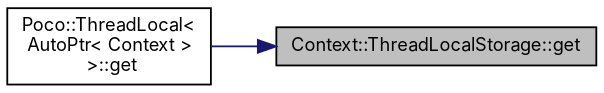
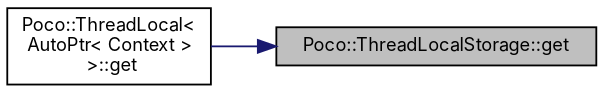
node "Context::ThreadLocalStorage::get": label "Context::ThreadLocalStorage::get" -> "Poco::ThreadLocalStorage::get"
